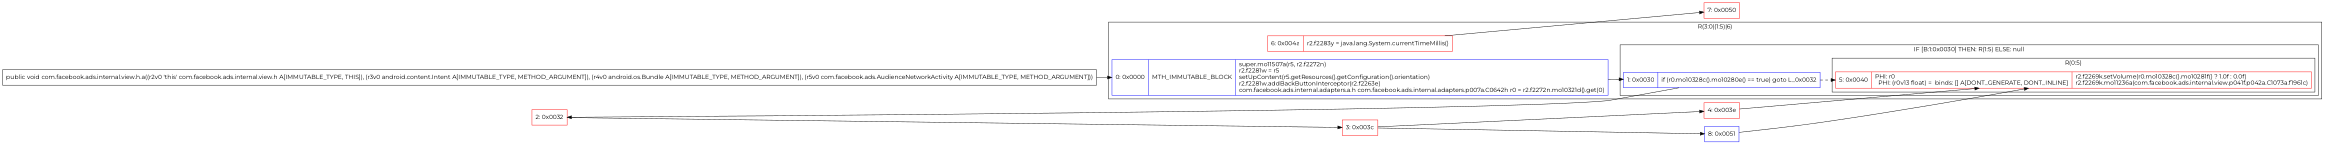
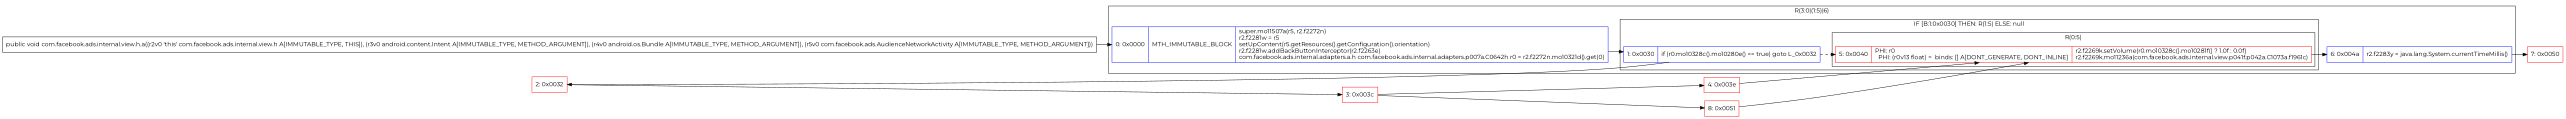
node "6: 0x004a": color red -> blue
edge "5: 0x0040" -> "6: 0x004a": added
node "8: 0x0051": color blue -> red
